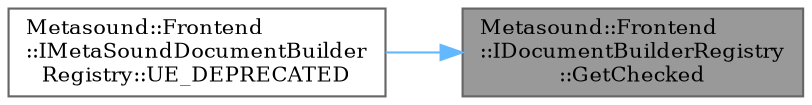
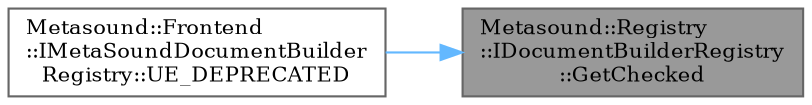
node "Metasound::Frontend ::IDocumentBuilderRegistry ::GetChecked": label "Metasound::Frontend ::IDocumentBuilderRegistry ::GetChecked" -> "Metasound::Registry ::IDocumentBuilderRegistry ::GetChecked"
